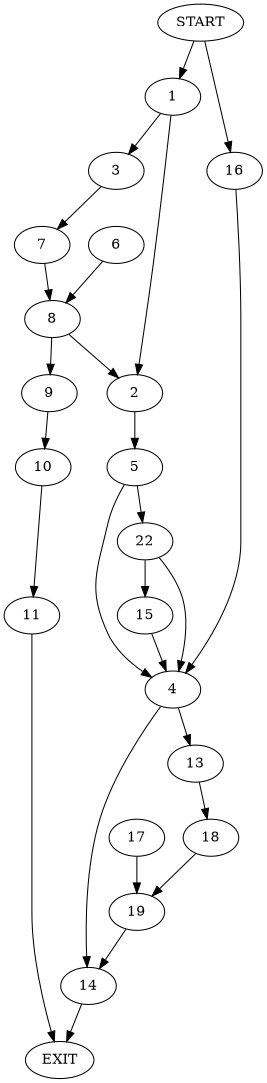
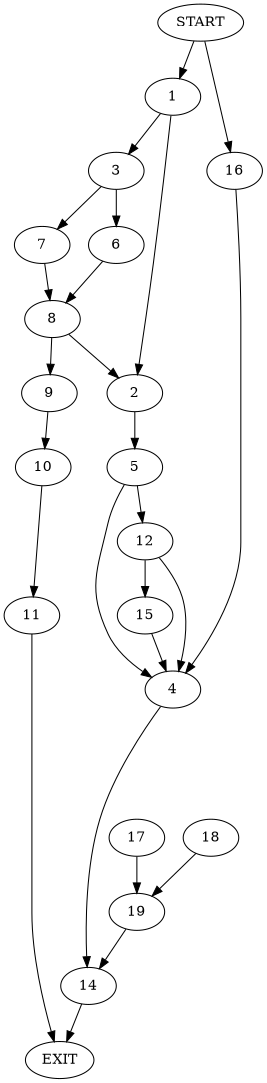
edge "3" -> "6": added
node "22": label "22" -> "12"
node "13": removed
